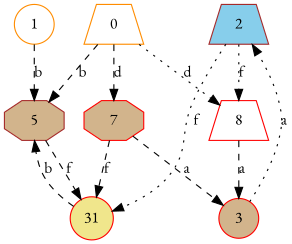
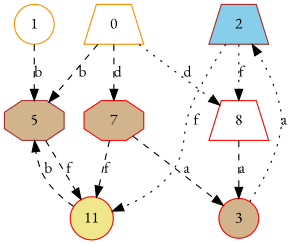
node "31": label "31" -> "11"
